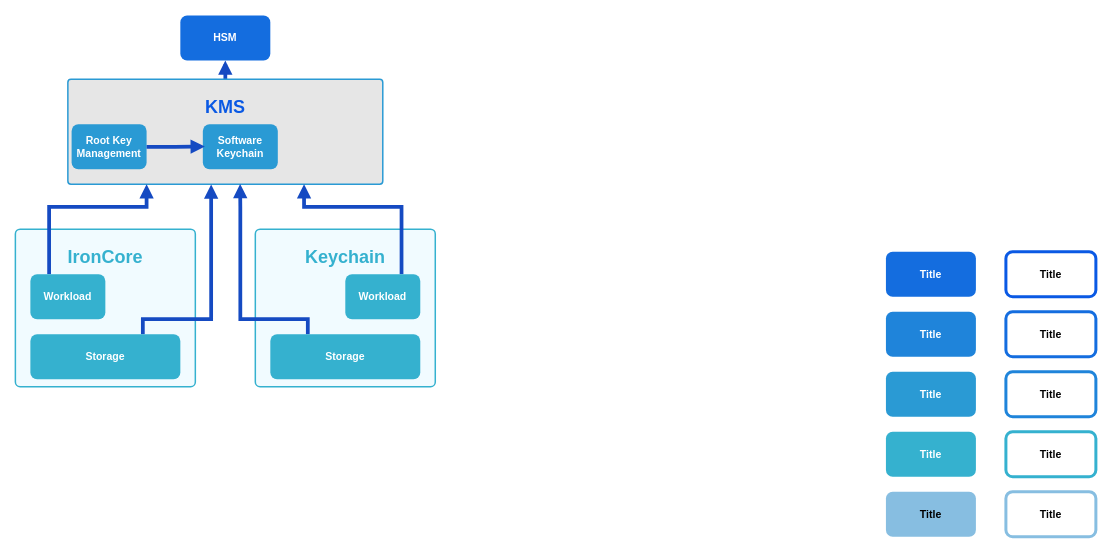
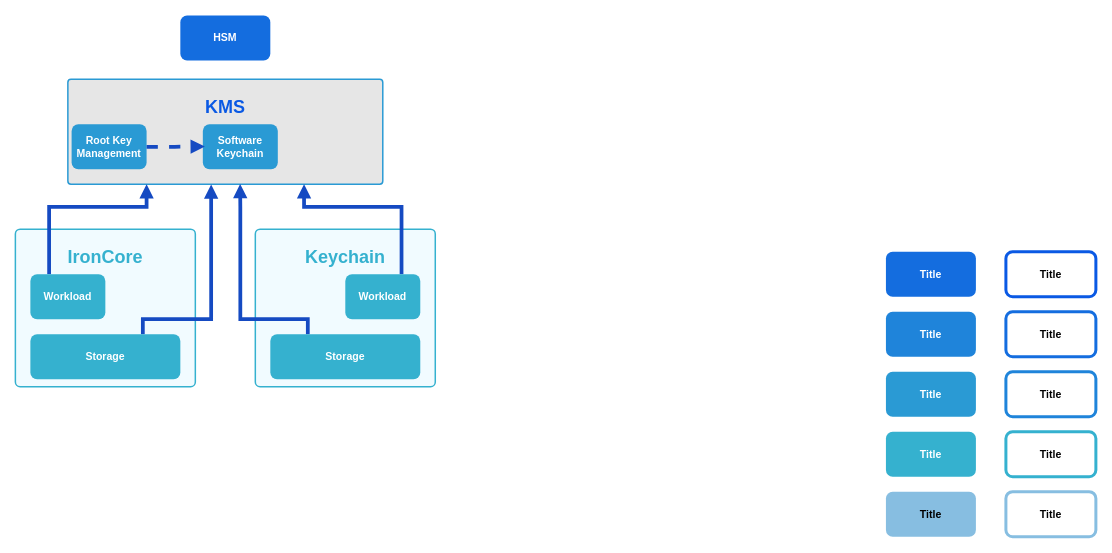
edge "KMS" -> "HSM": removed
edge "Root Key Management" -> "Software Keychain": style solid -> dashed
